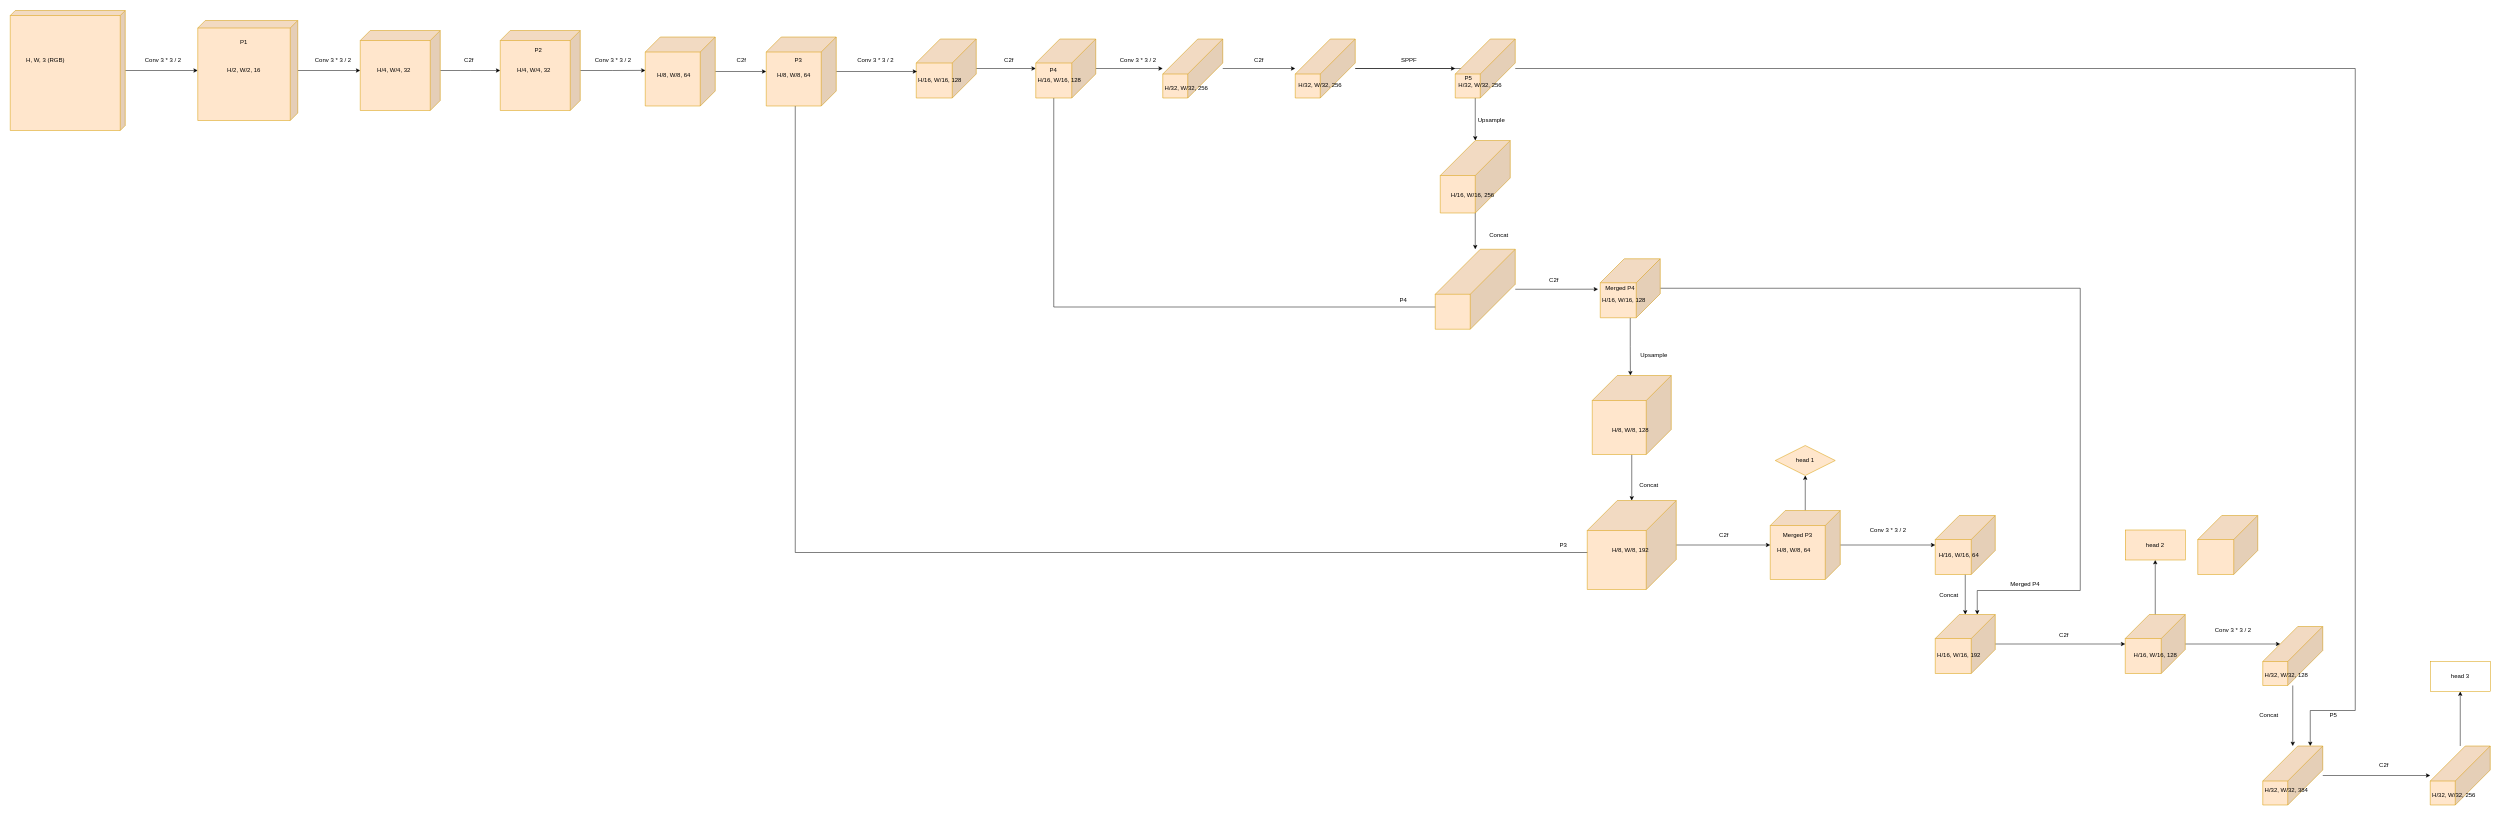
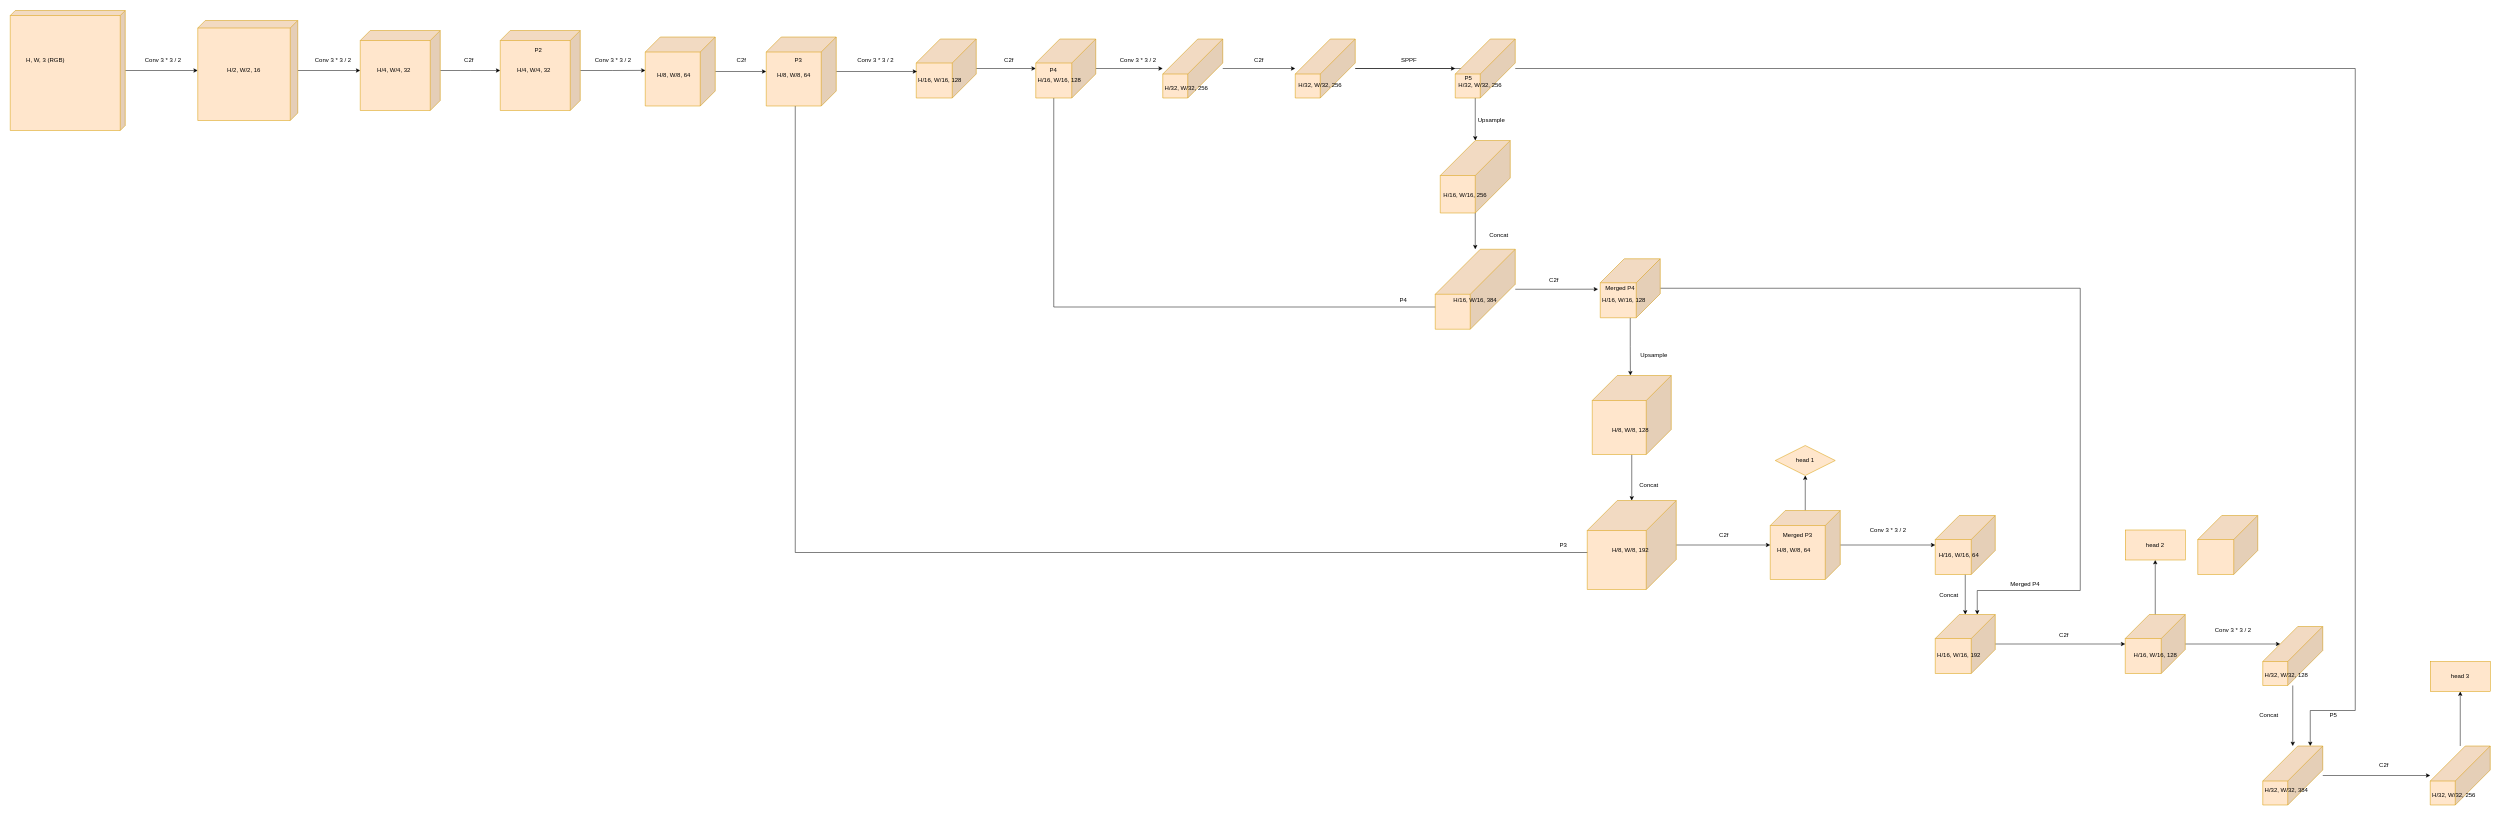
node "P1": removed
node "H/16, W/16, 256": moved (1473, 195) -> (1465, 195)
node "H/16, W/16, 384": added
node "head 3": fillcolor #ffffff -> #ffe6cc
